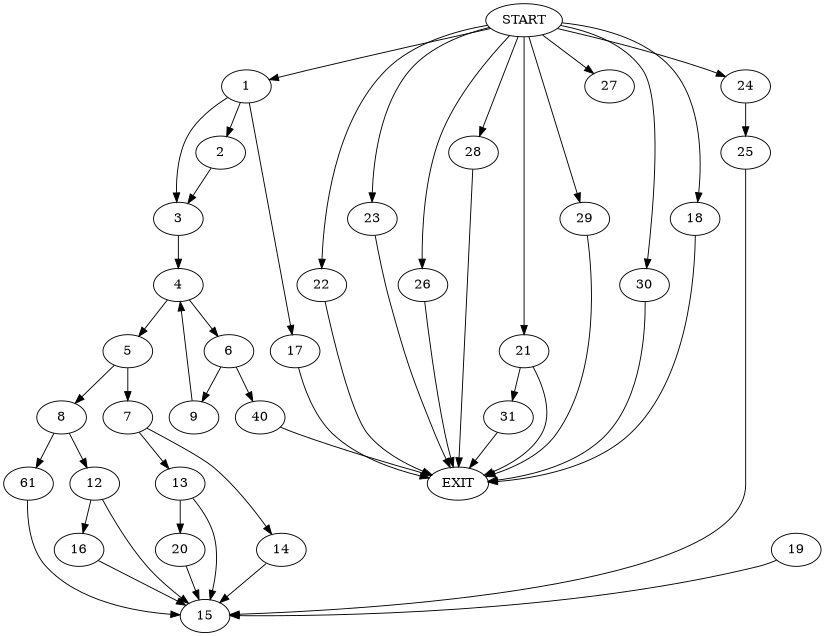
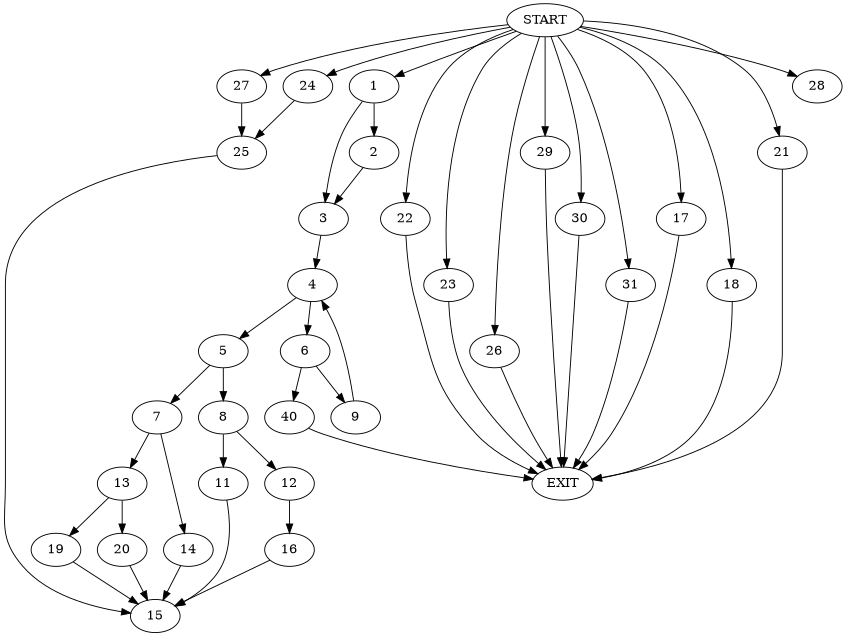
edge "27" -> "25": added
edge "1" -> "17": now "START" -> "17"
edge "28" -> "EXIT": removed
edge "21" -> "31": now "START" -> "31"
node "61": label "61" -> "11"
edge "13" -> "15": now "13" -> "19"
edge "12" -> "15": removed
